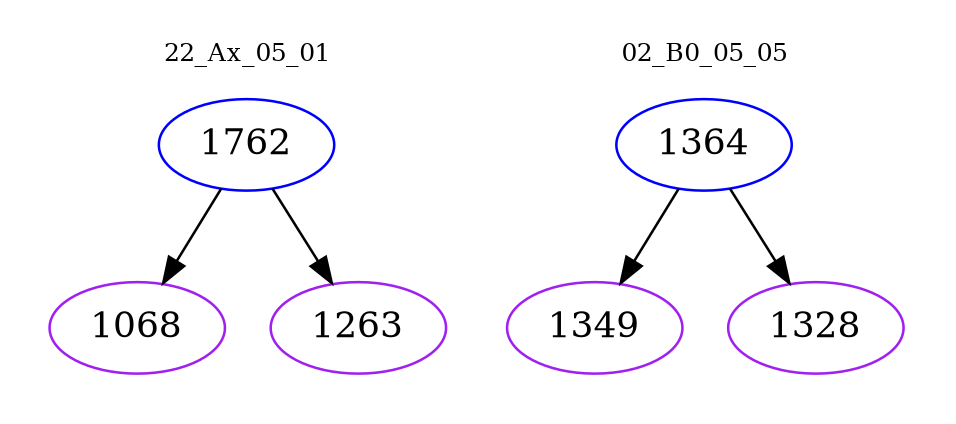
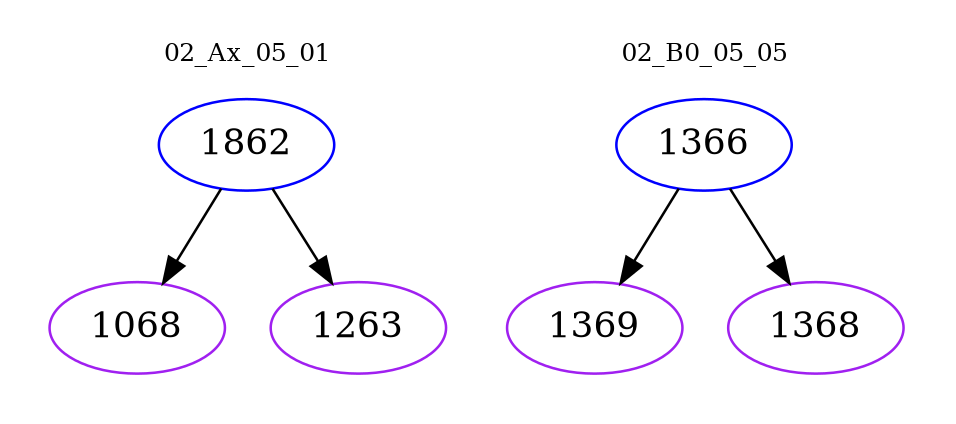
cluster "22_Ax_05_01": label "22_Ax_05_01" -> "02_Ax_05_01"
node "1762": label "1762" -> "1862"
node "1364": label "1364" -> "1366"
node "1349": label "1349" -> "1369"
node "1328": label "1328" -> "1368"
